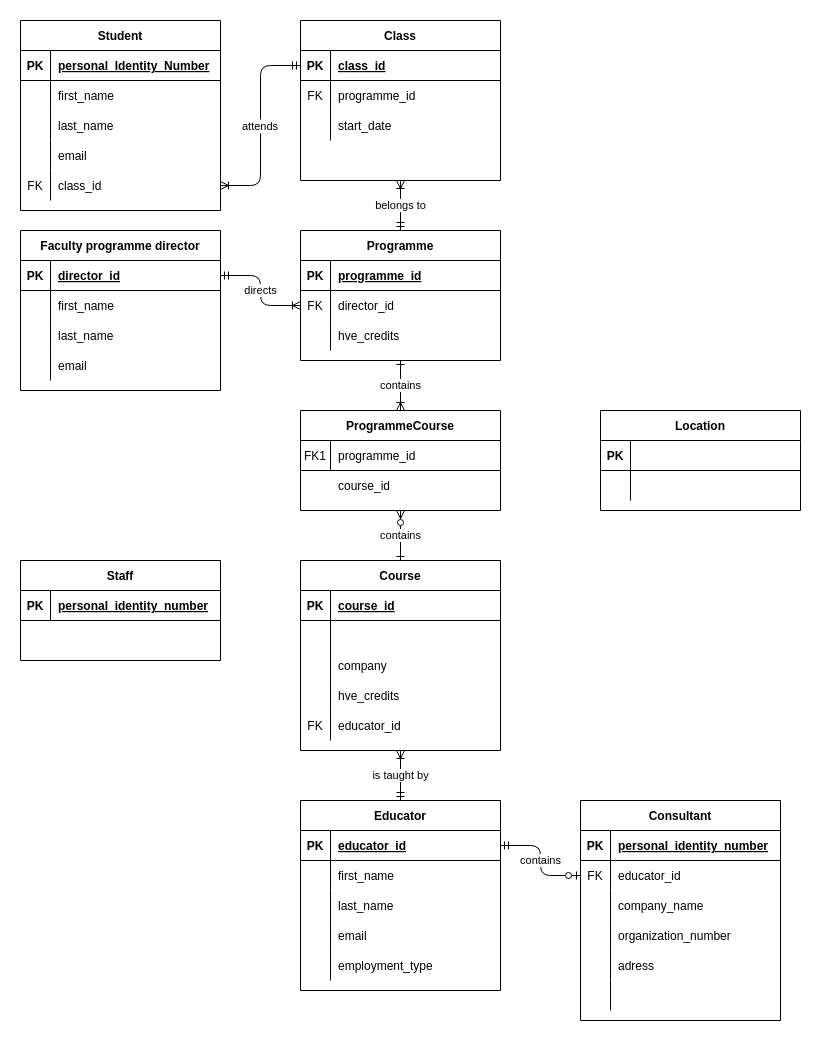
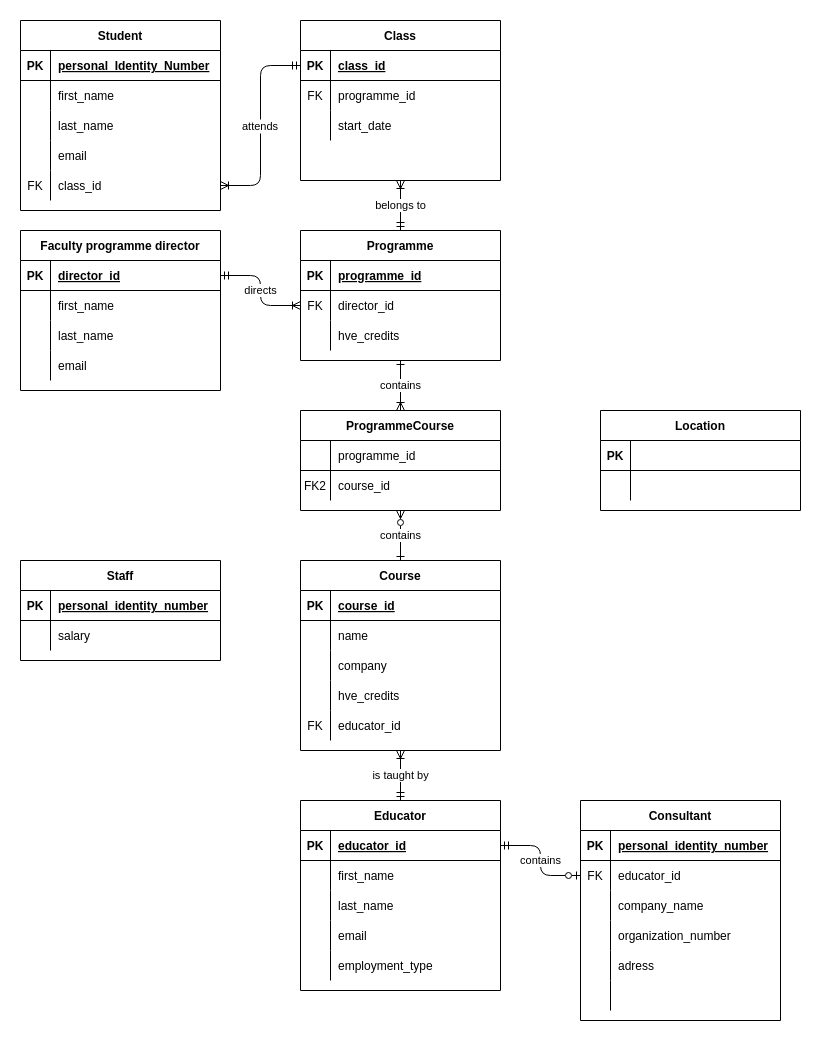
node "FK1": removed
node "FK2": added
node "salary": added
node "name": added
